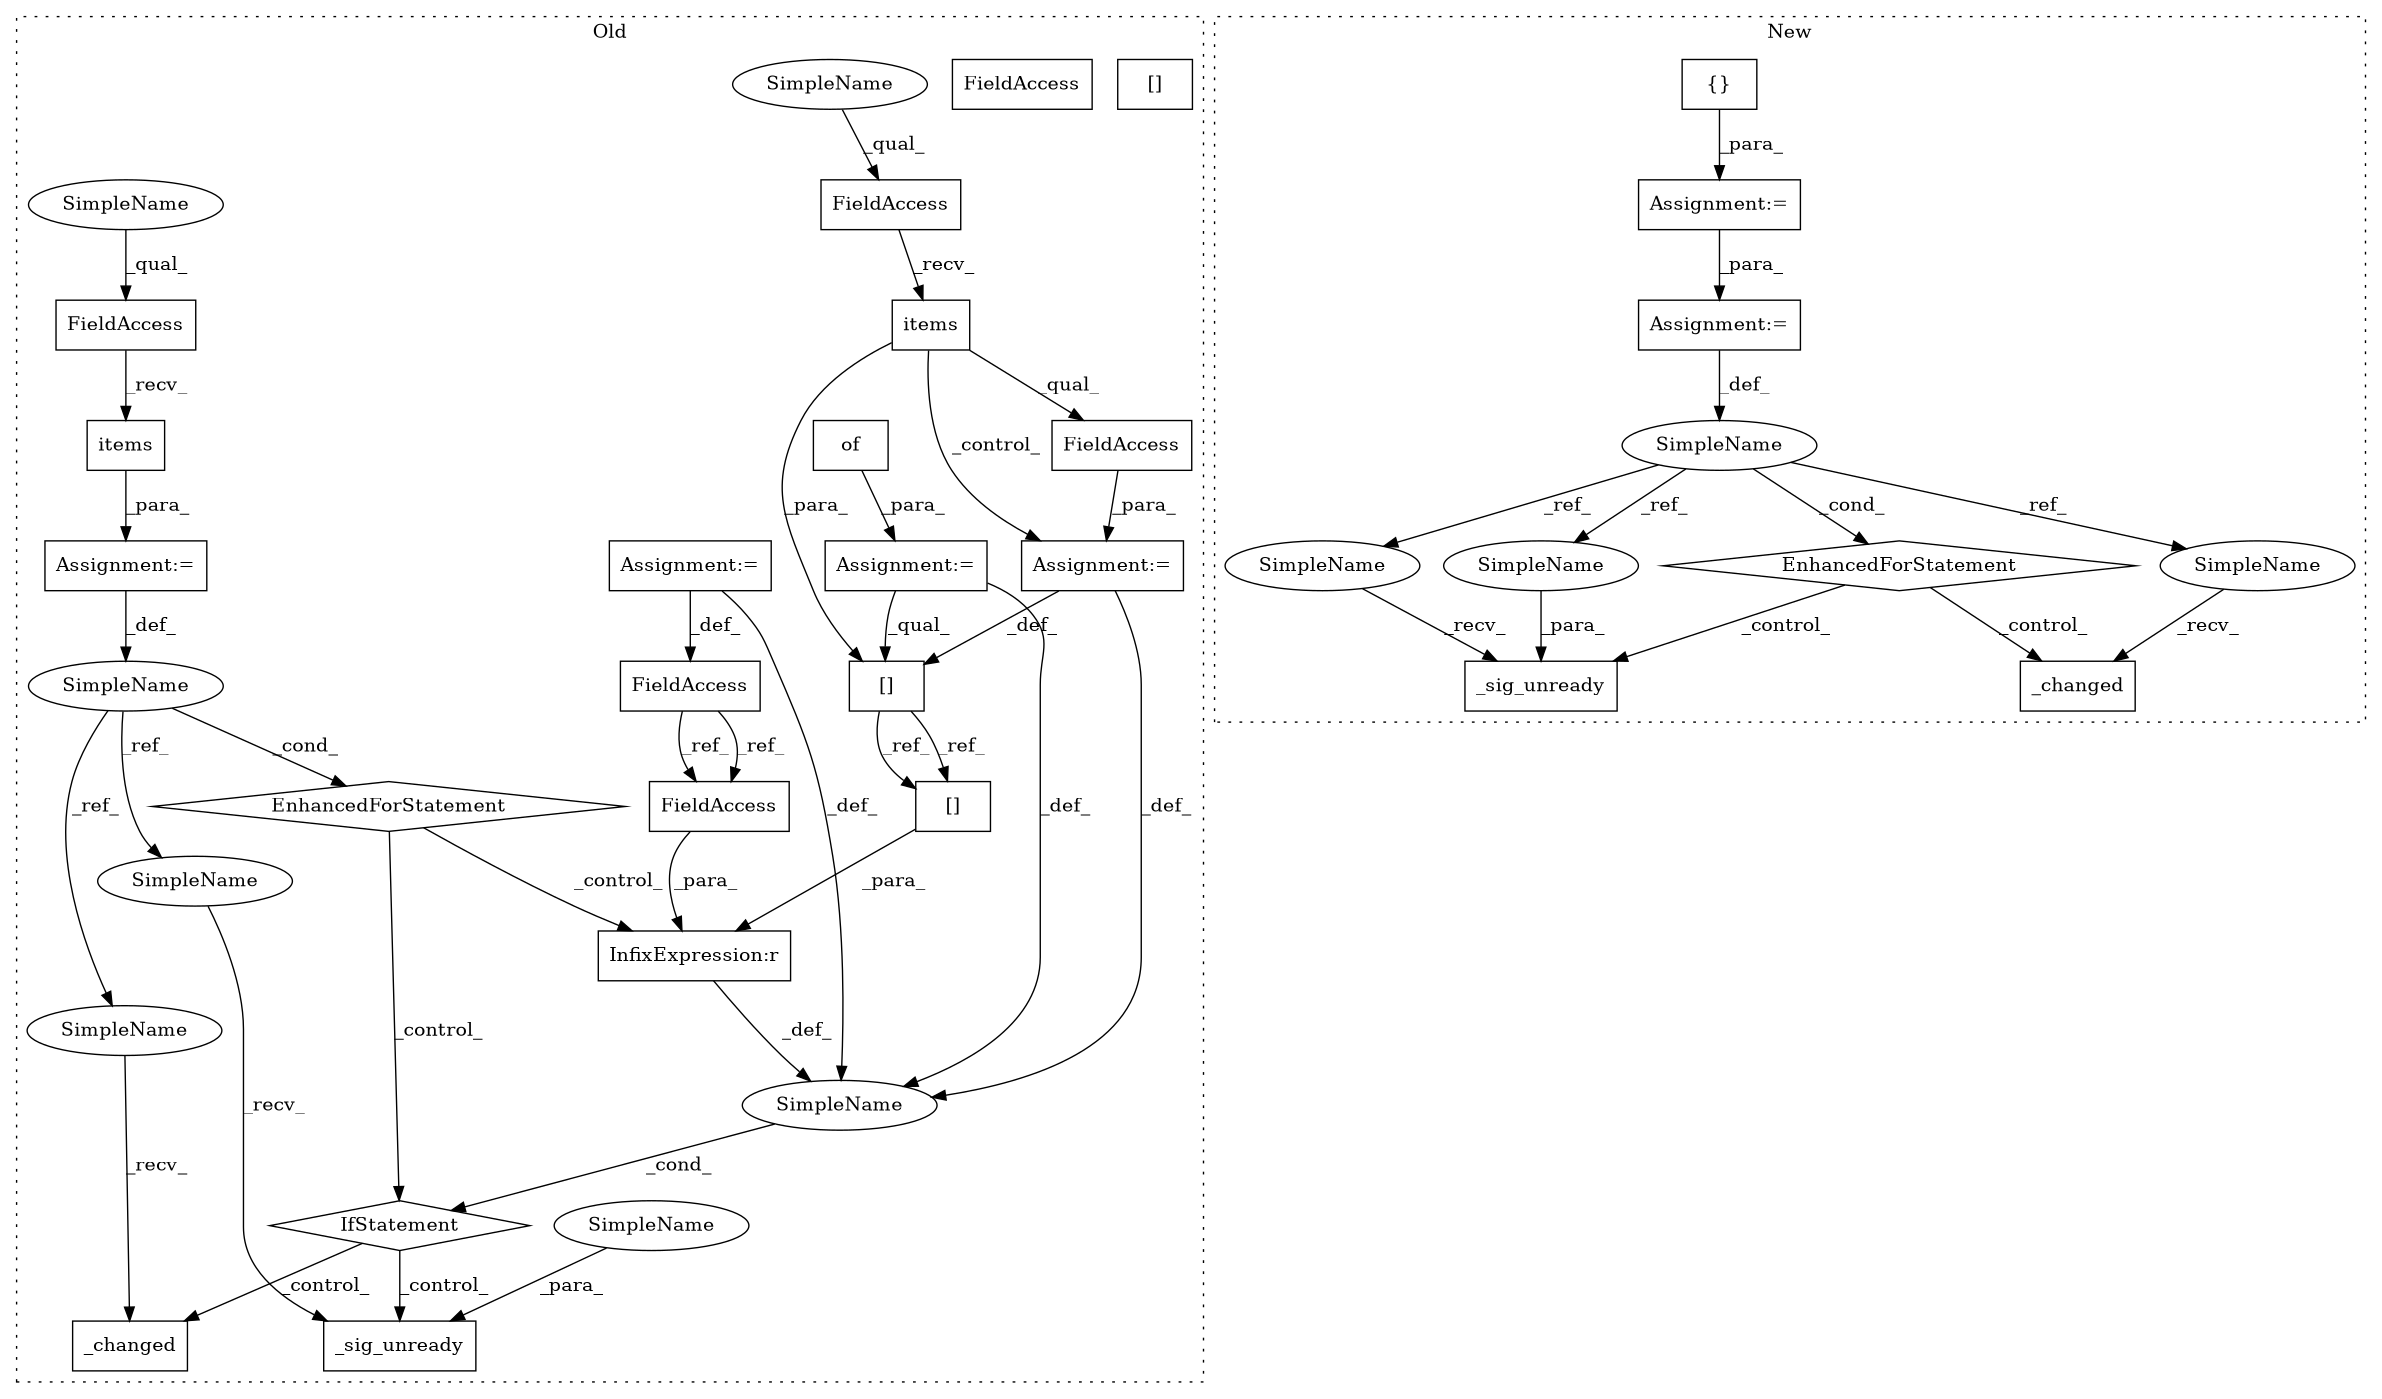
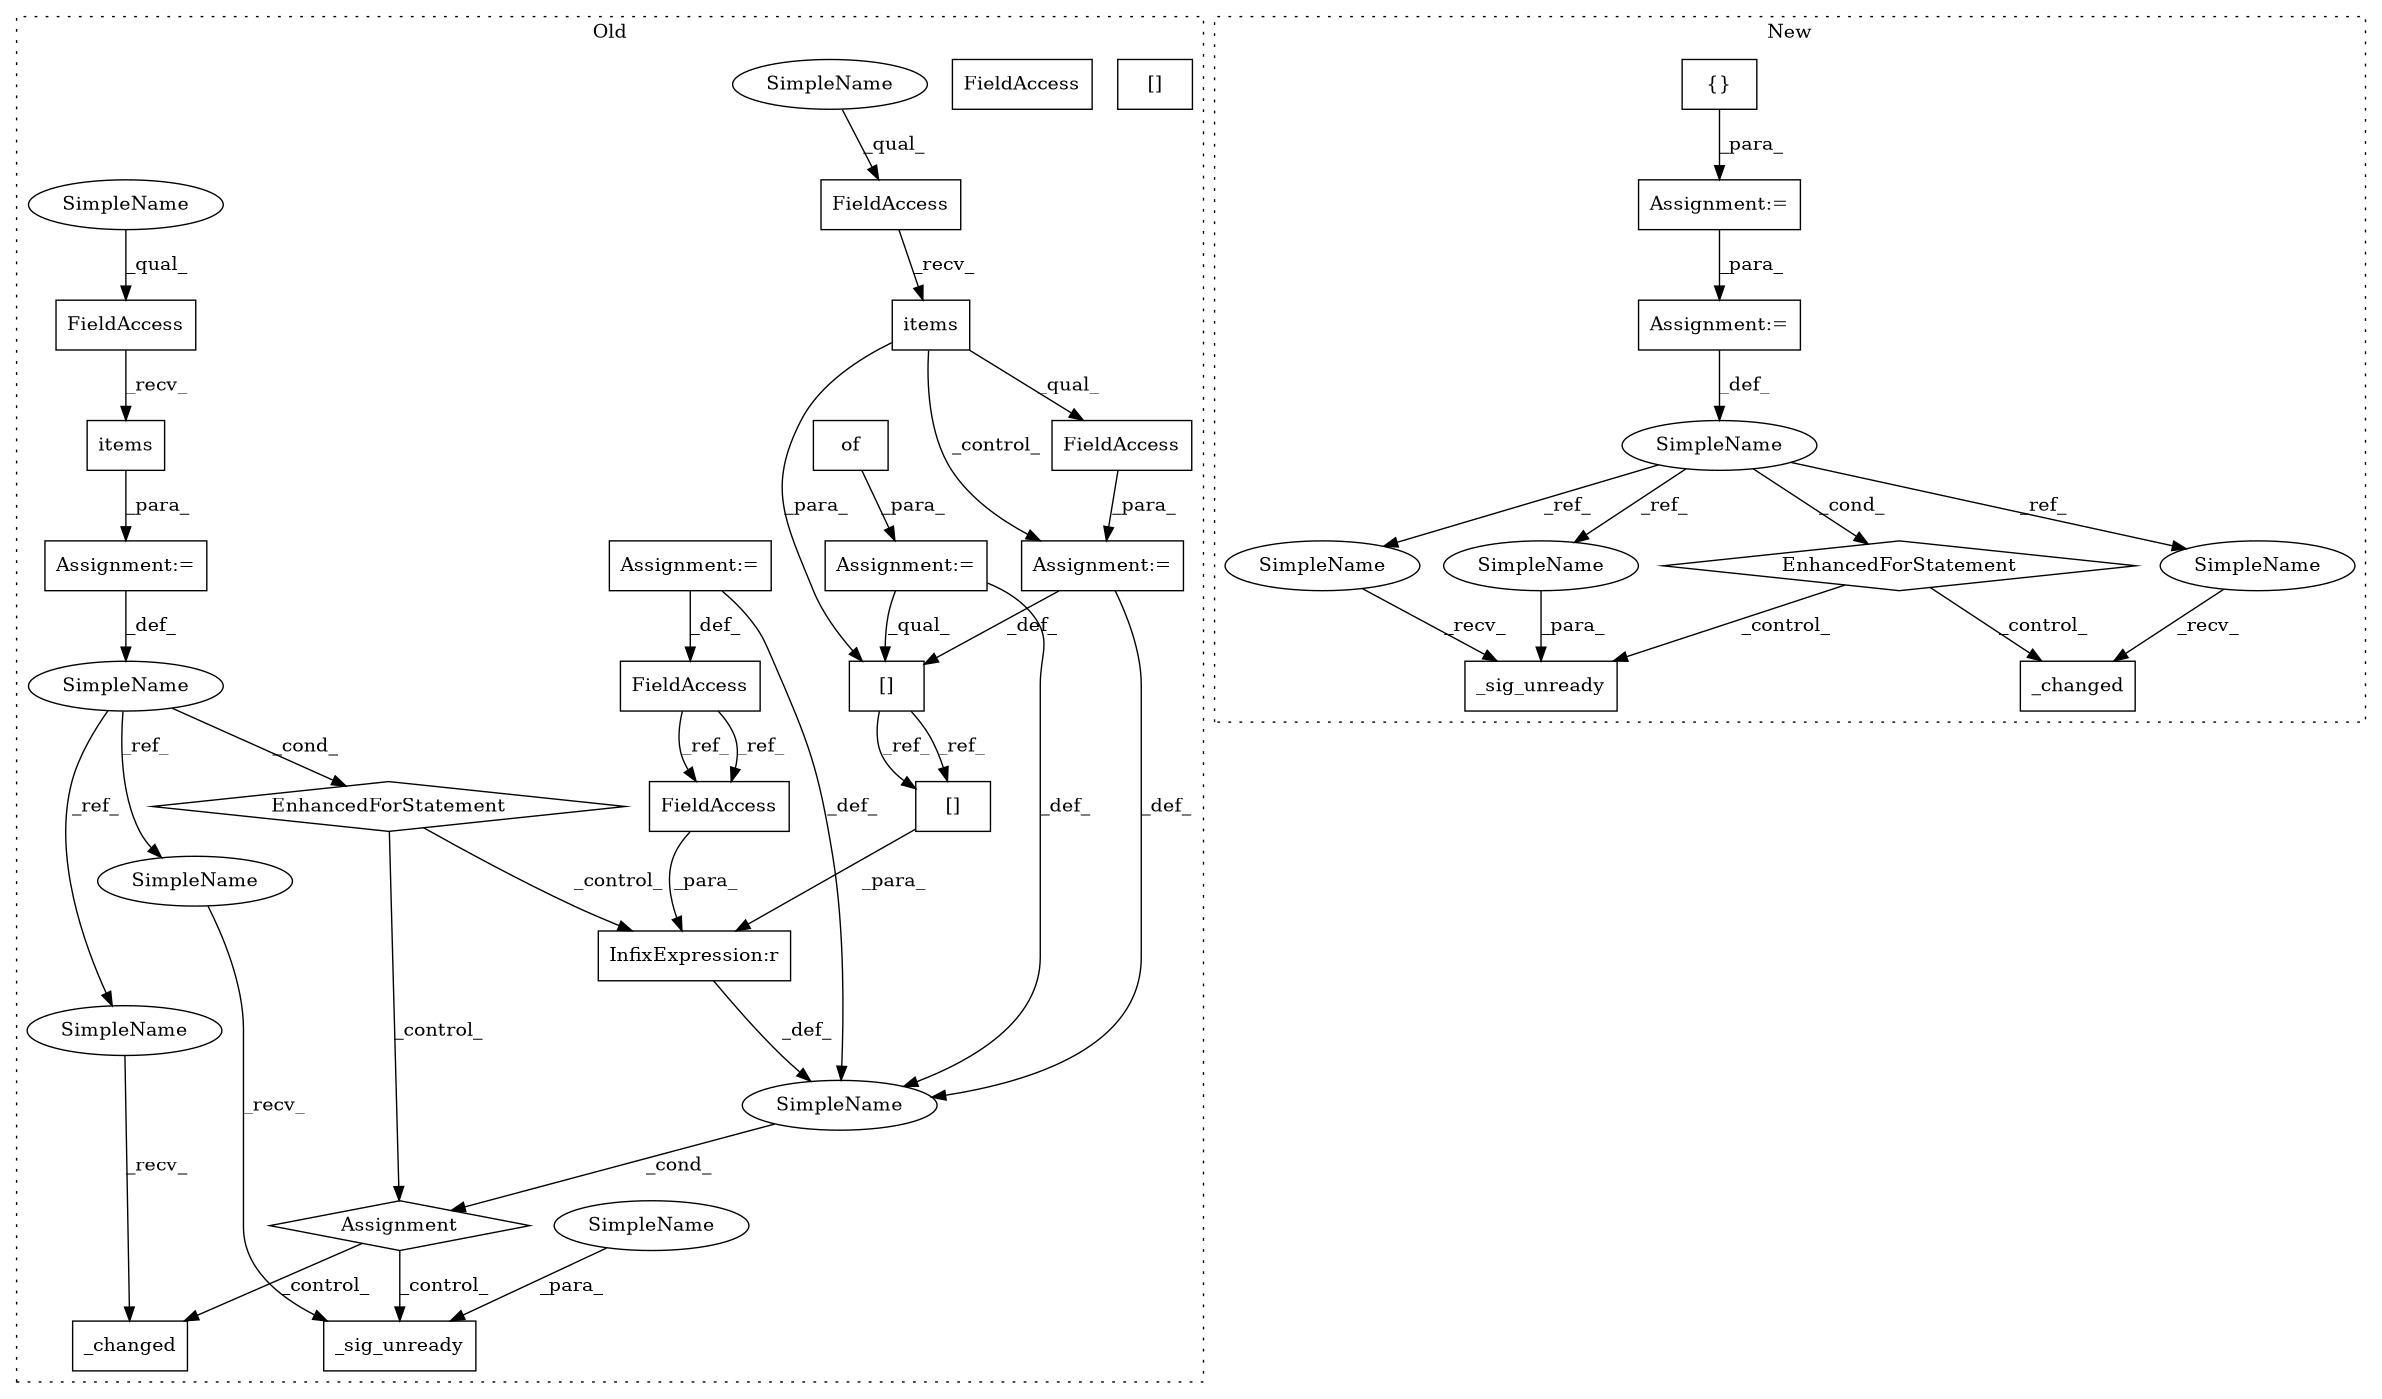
node "IfStatement": label "IfStatement" -> "Assignment"
